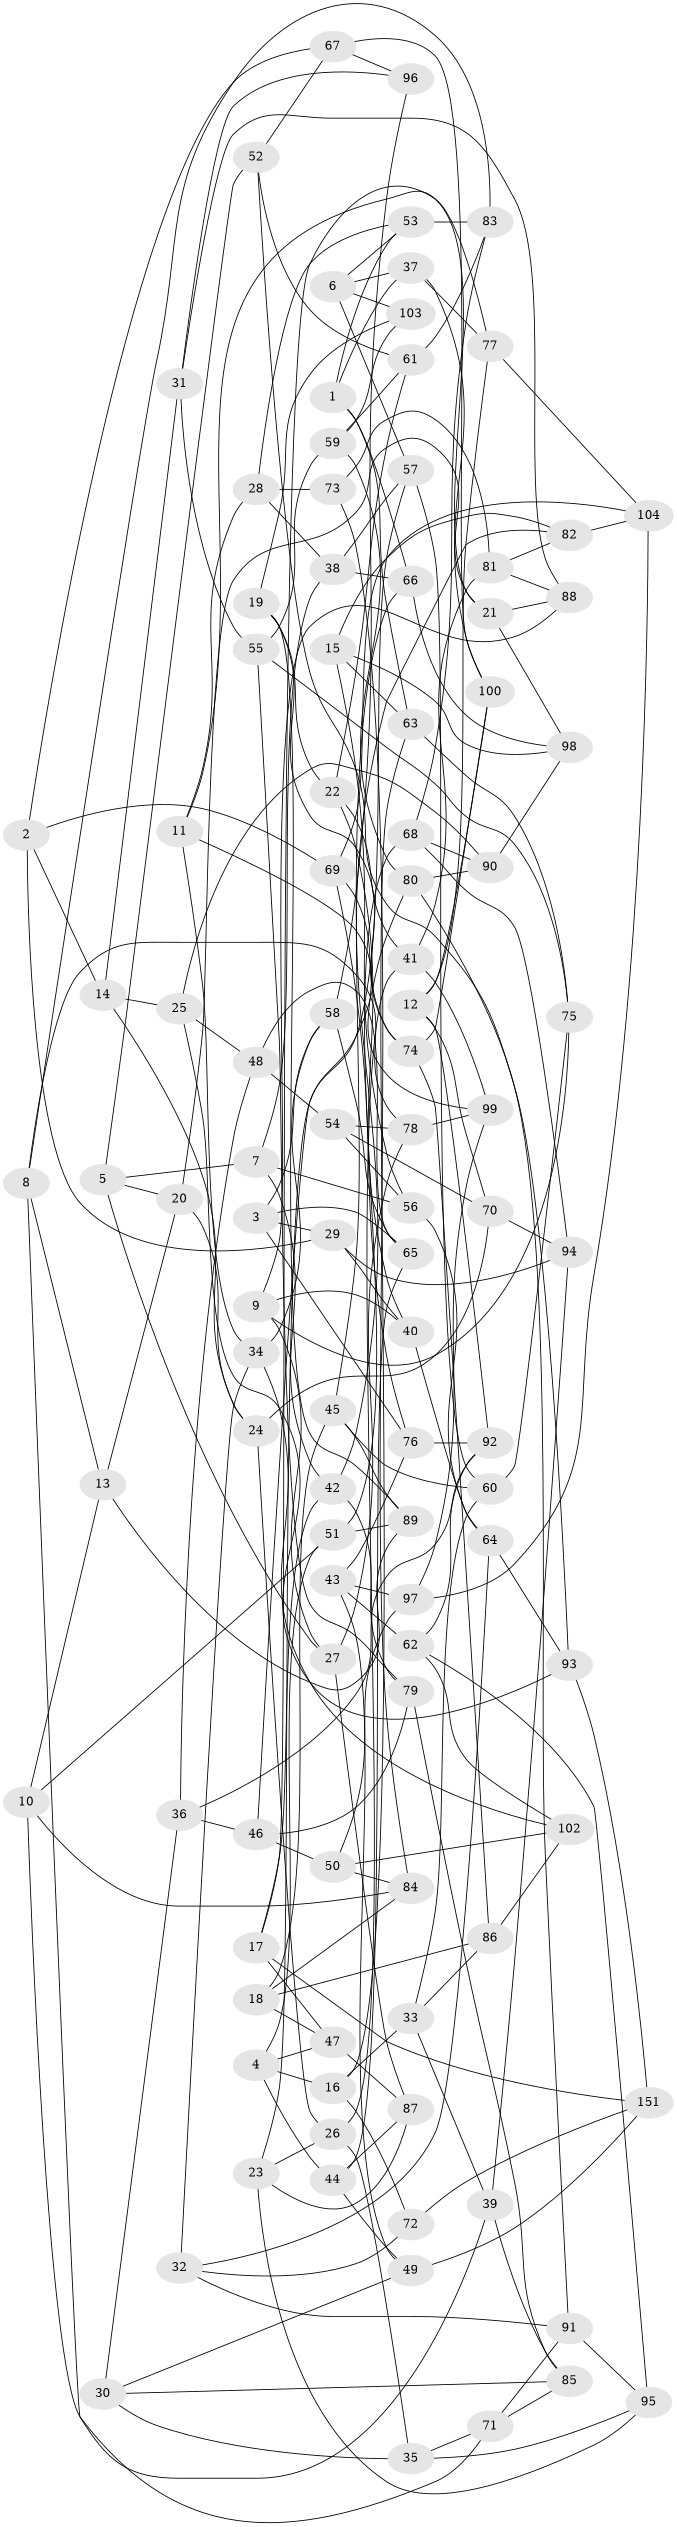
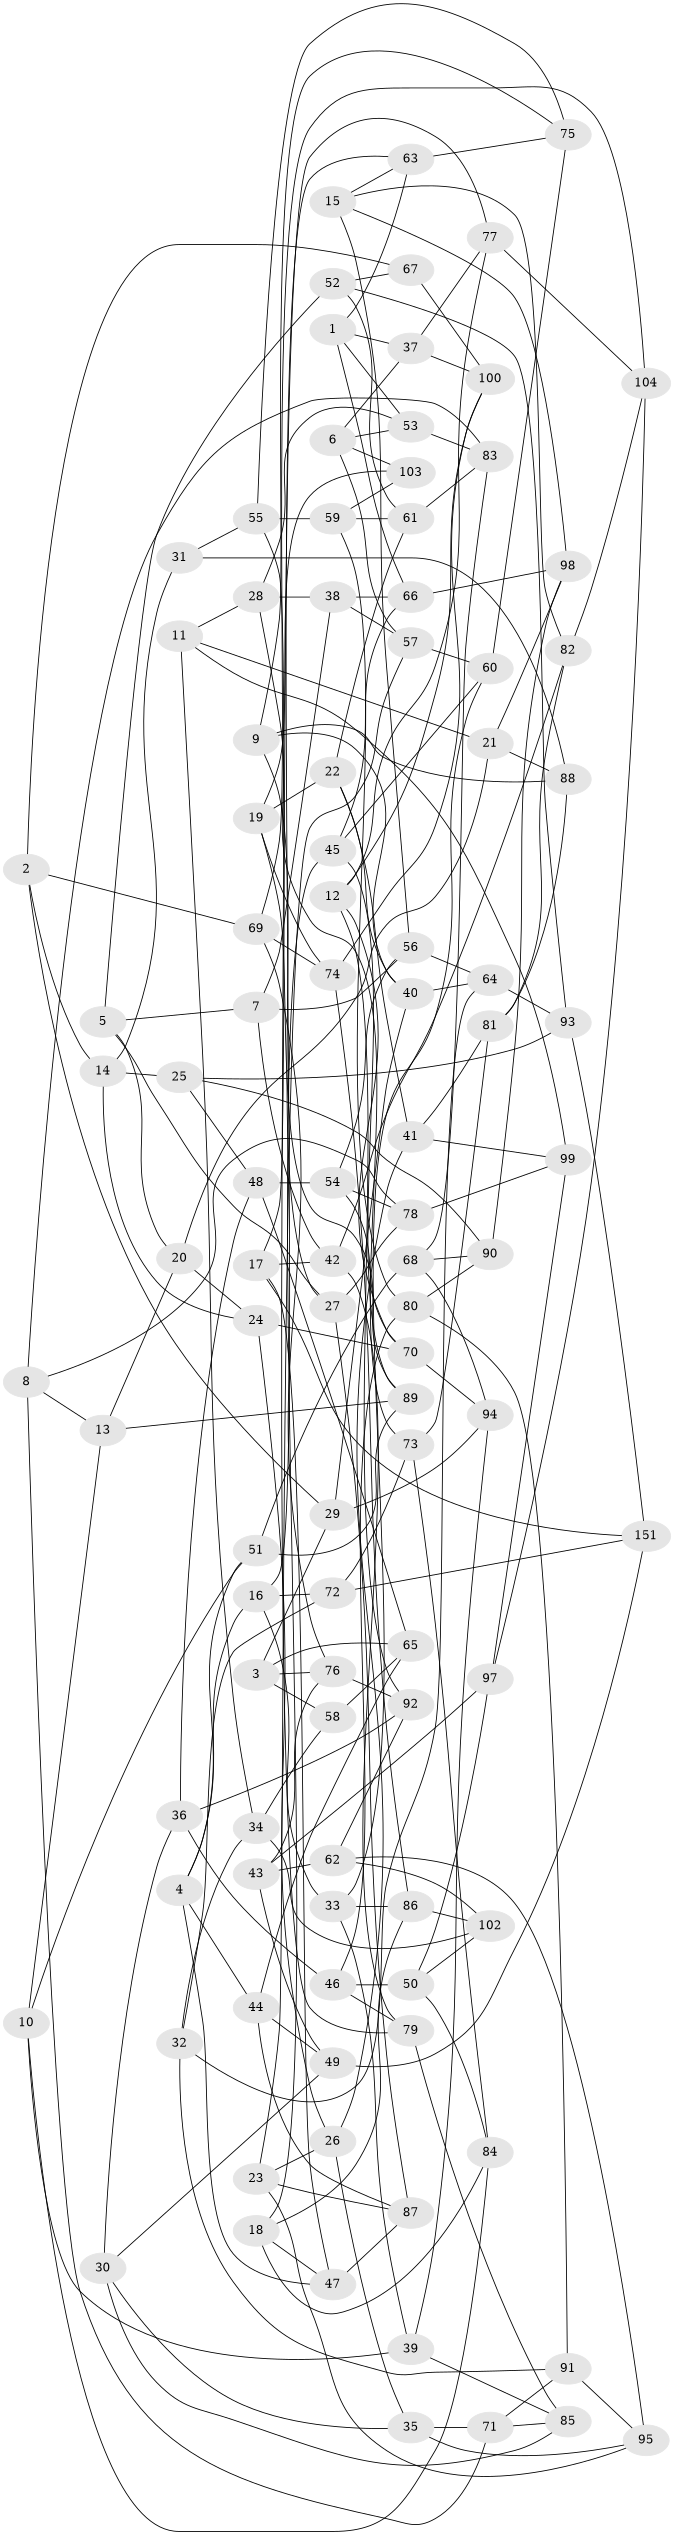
node "96": removed
edge "73" -- "72": added
